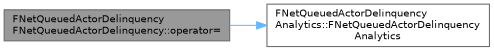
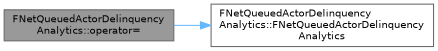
node "FNetQueuedActorDelinquency FNetQueuedActorDelinquency::operator=": label "FNetQueuedActorDelinquency FNetQueuedActorDelinquency::operator=" -> "FNetQueuedActorDelinquency Analytics::operator="
